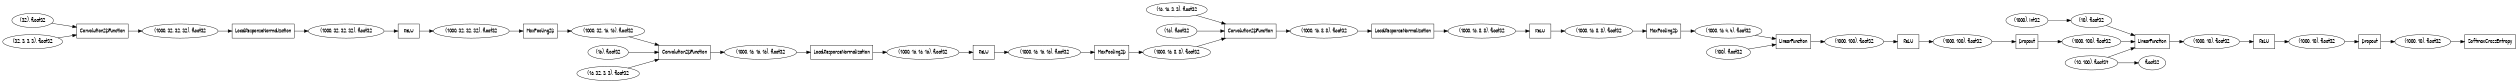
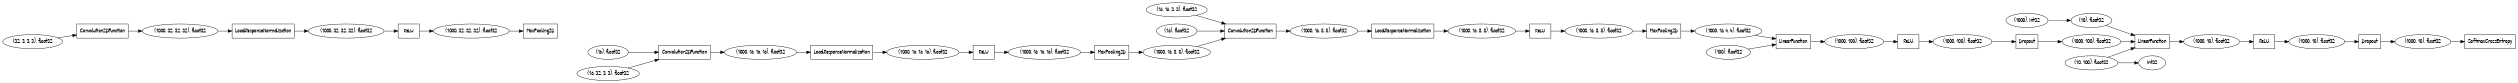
node "(32), float32": removed
node "(1000, 32, 16, 16), float32": removed
node "(10, 100), float37": label "(10, 100), float37" -> "(10, 100), float32"
node "float32": label "float32" -> "int32"
